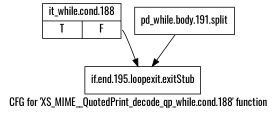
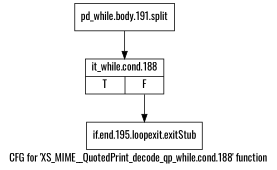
edge "pd_while.body.191.split" -> "if.end.195.loopexit.exitStub": now "pd_while.body.191.split" -> "it_while.cond.188"
